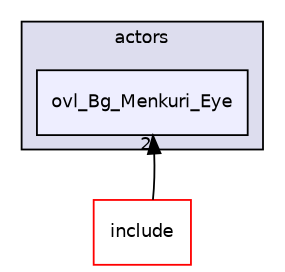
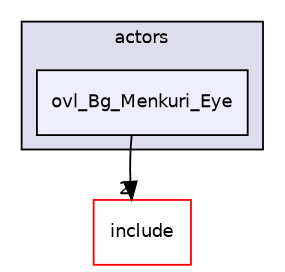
edge "include" -> "ovl_Bg_Menkuri_Eye": reversed
